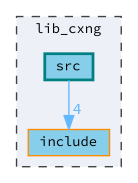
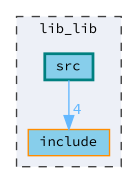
cluster "lib_cxng": label "lib_cxng" -> "lib_lib"
